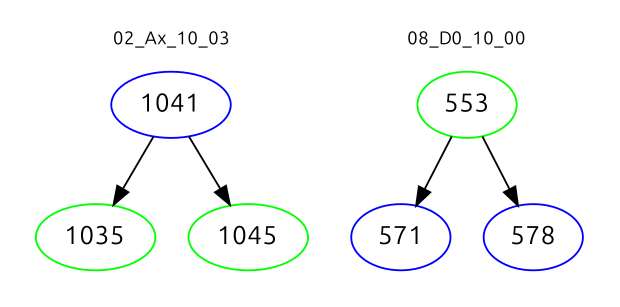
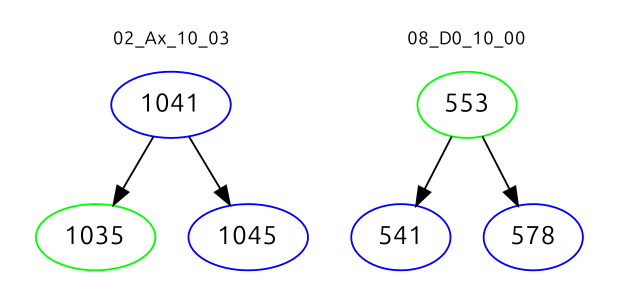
node "1045": color green -> blue
node "571": label "571" -> "541"
